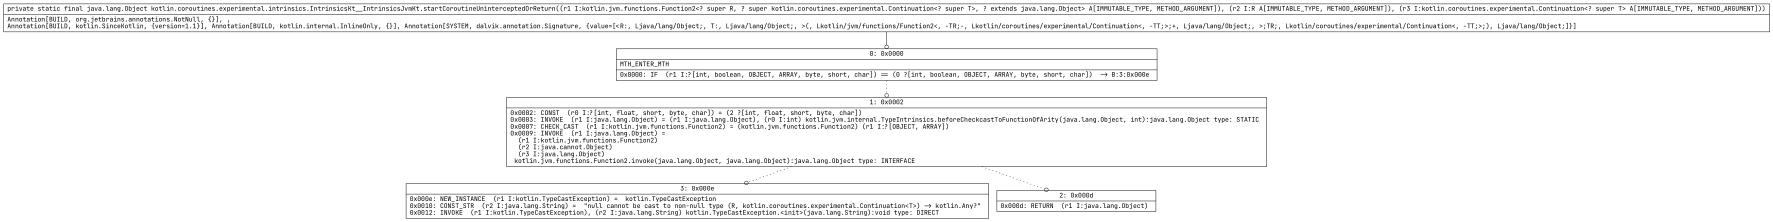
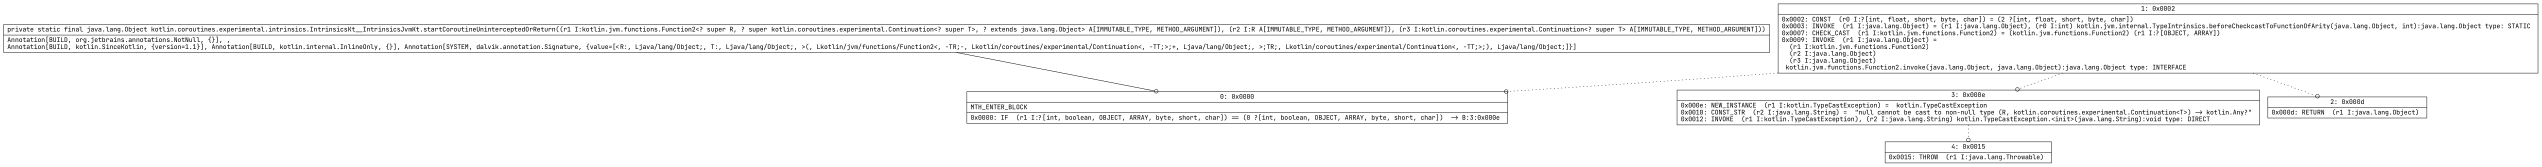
node "0: 0x0000": text "MTH_ENTER_MTH" -> "MTH_ENTER_BLOCK"
edge "0: 0x0000" -> "1: 0x0002": reversed
node "1: 0x0002": text "(r2 I:java.cannot.Object)" -> "(r2 I:java.lang.Object)"
node "4: 0x0015": added
